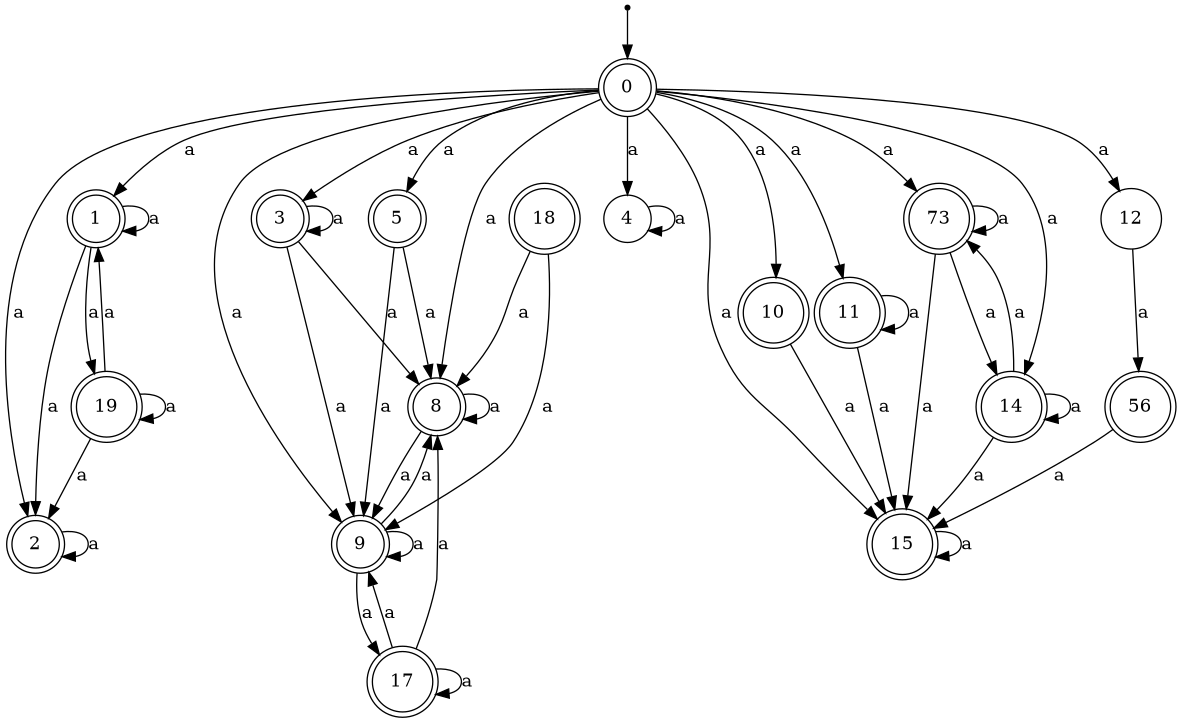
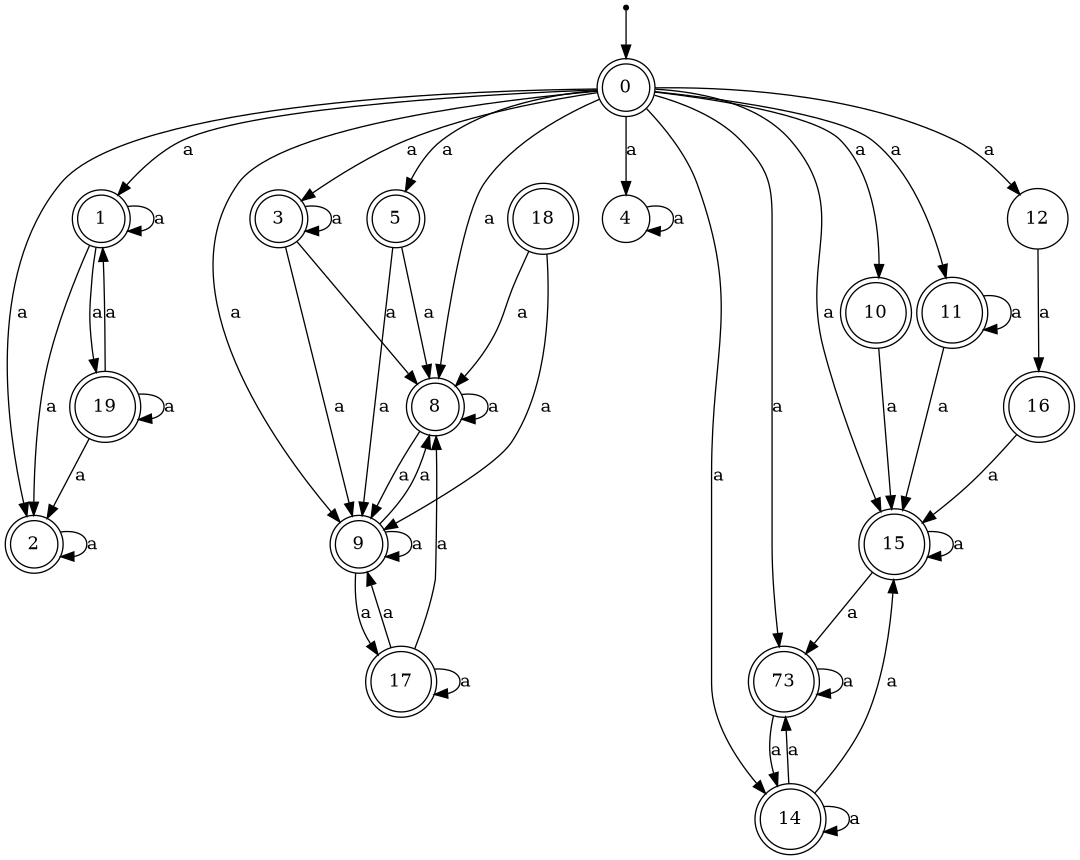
edge "73" -> "15": reversed
node "56": label "56" -> "16"
